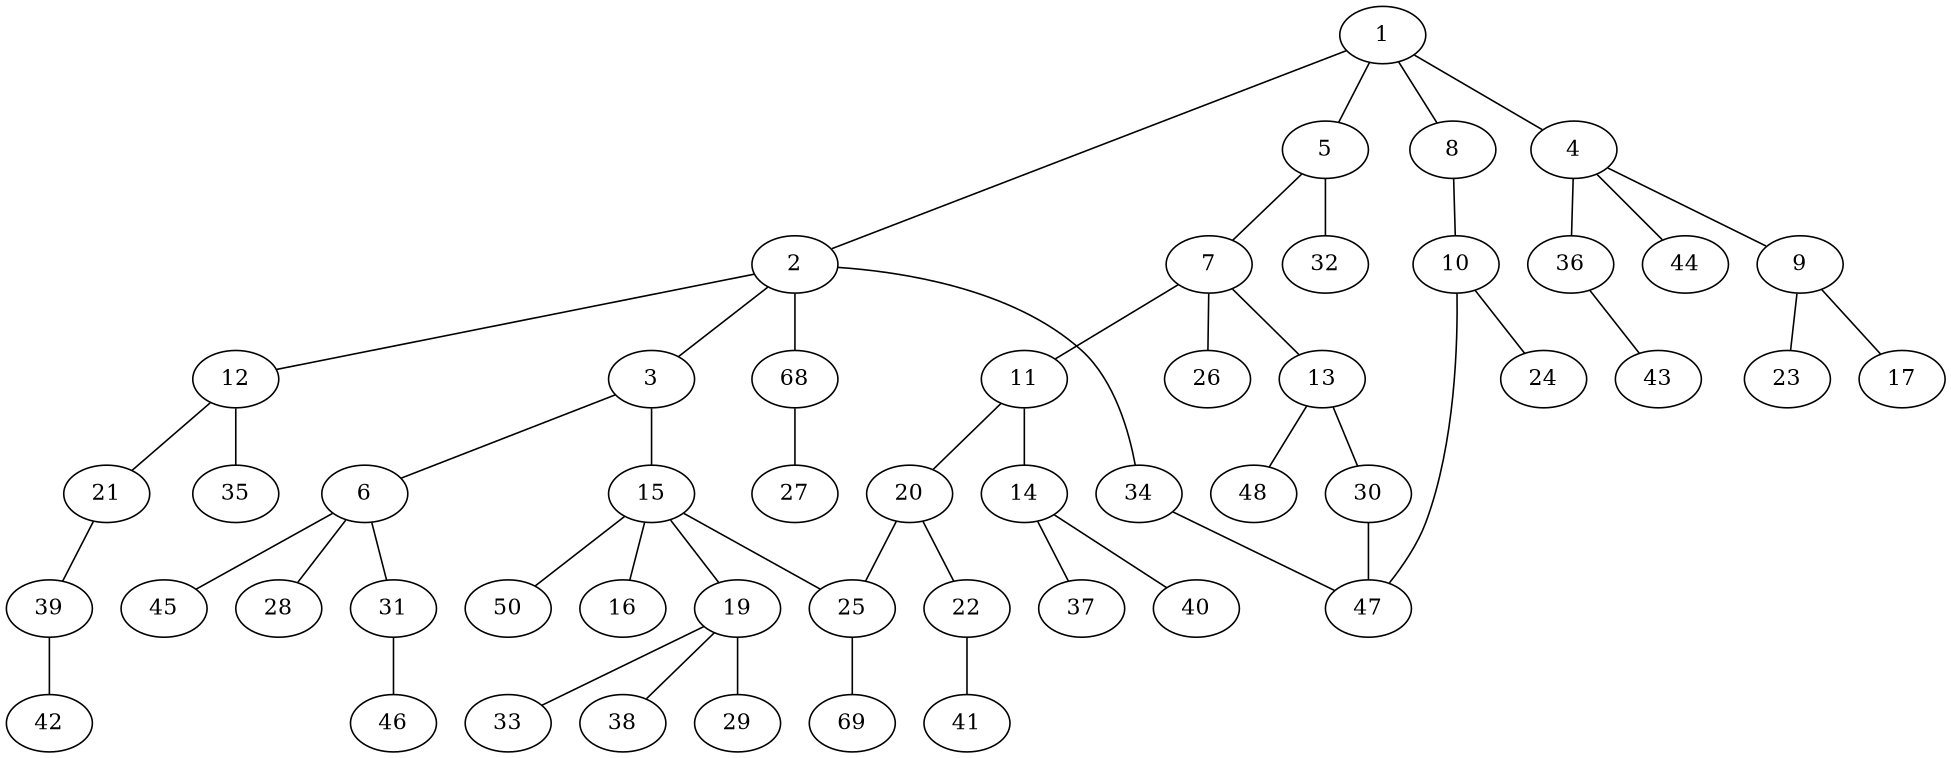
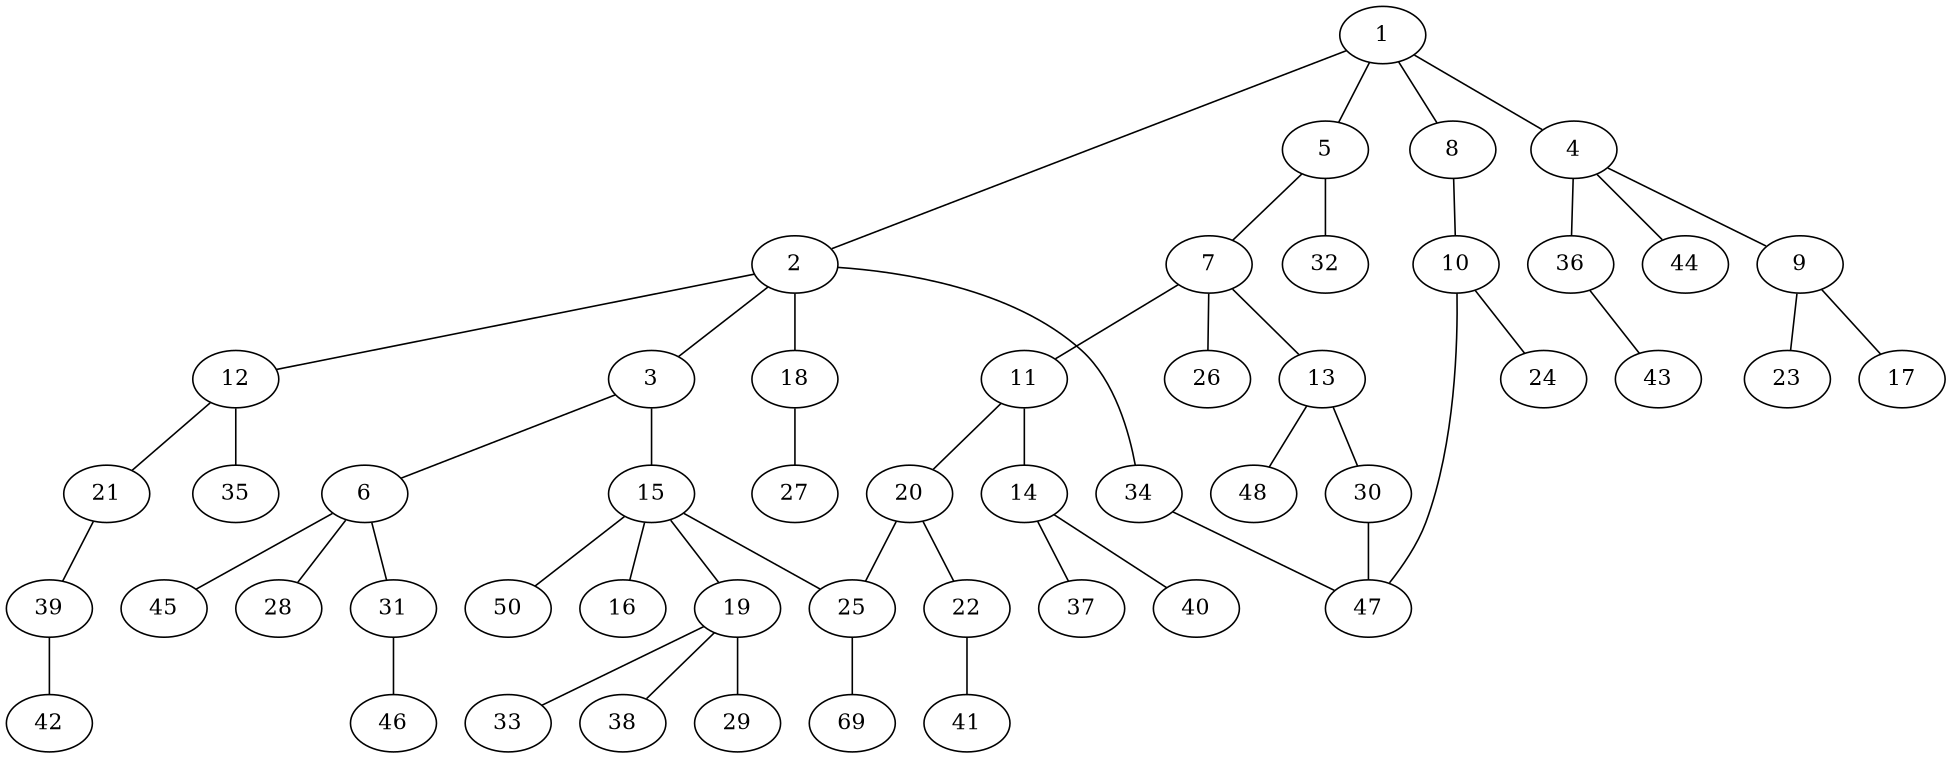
node "68": label "68" -> "18"
